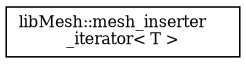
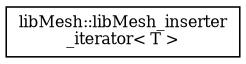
node "libMesh::mesh_inserter _iterator< T >": label "libMesh::mesh_inserter _iterator< T >" -> "libMesh::libMesh_inserter _iterator< T >"
